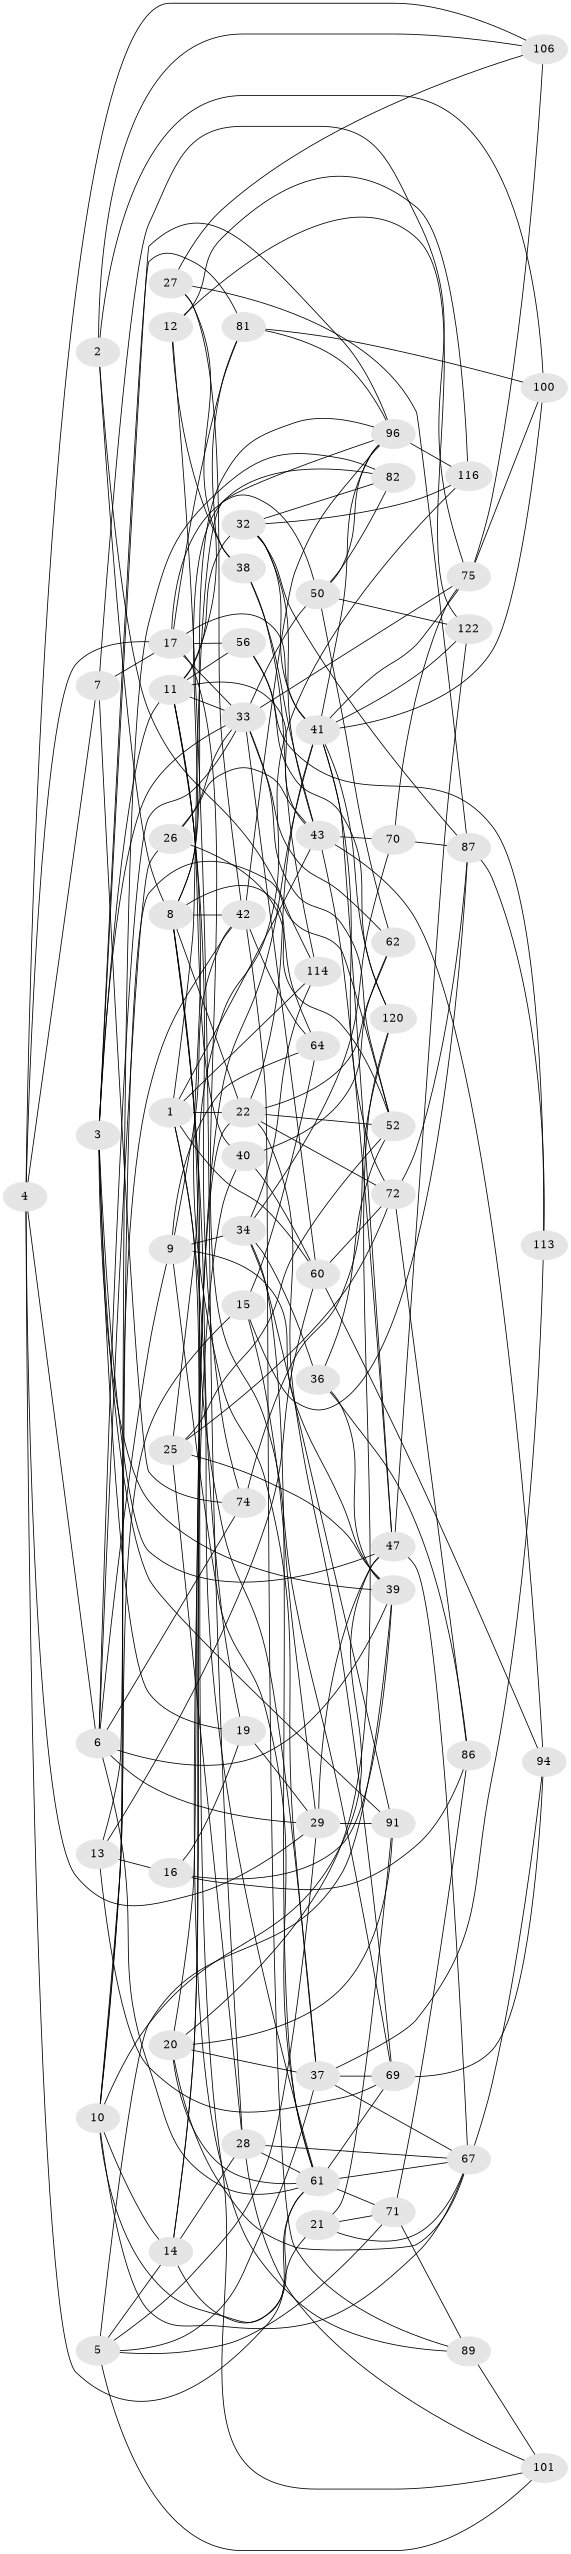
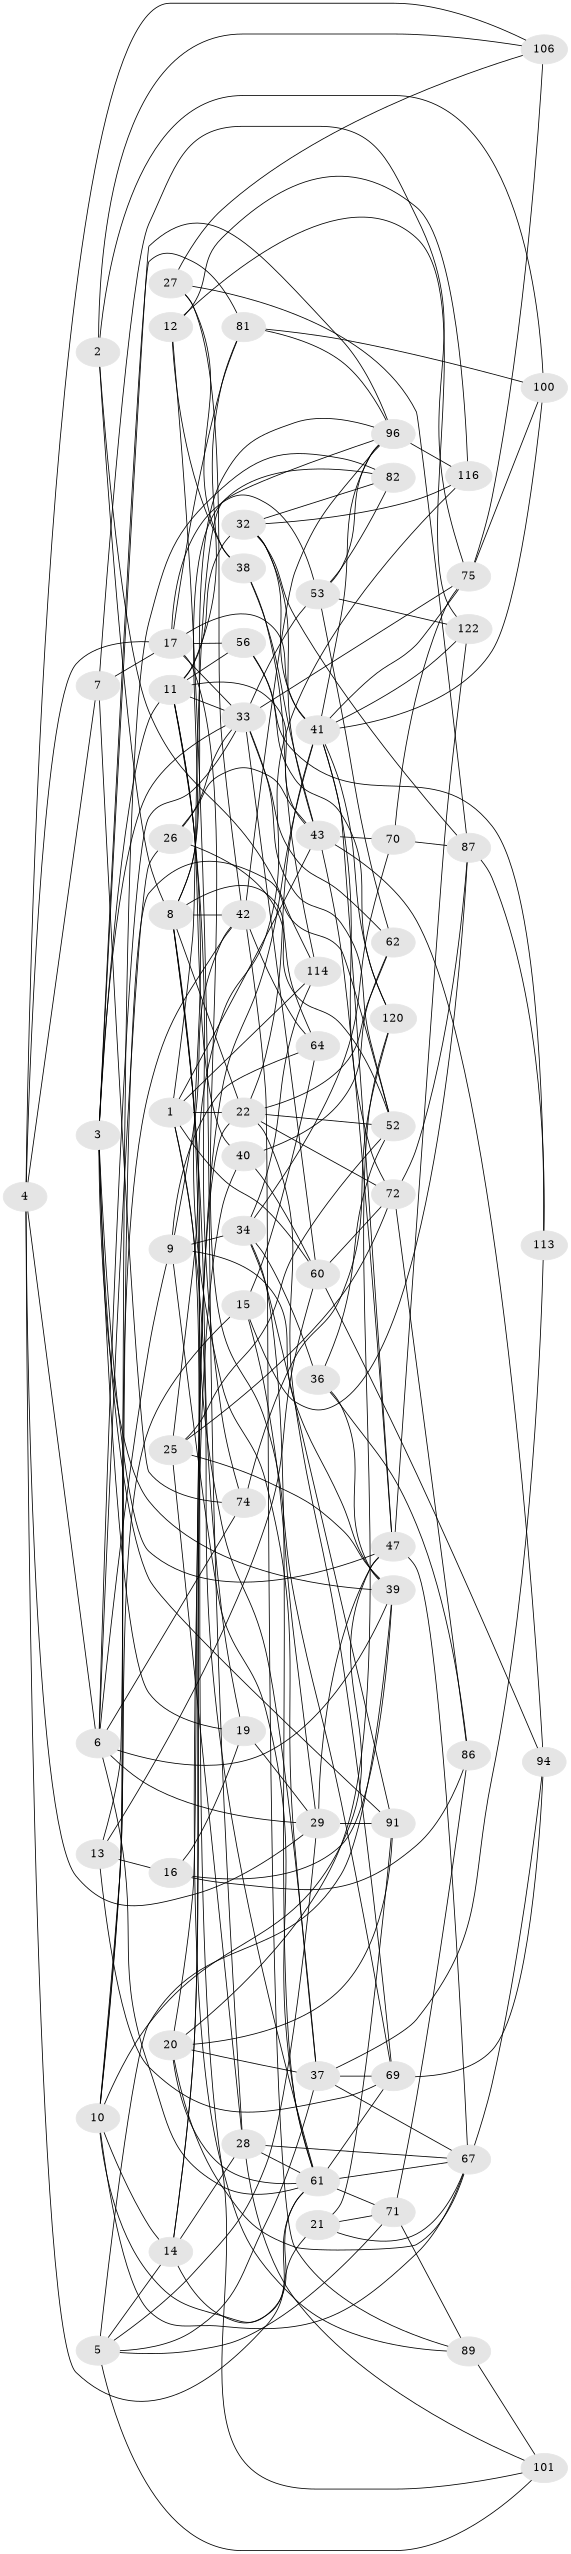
node "50": label "50" -> "53"
